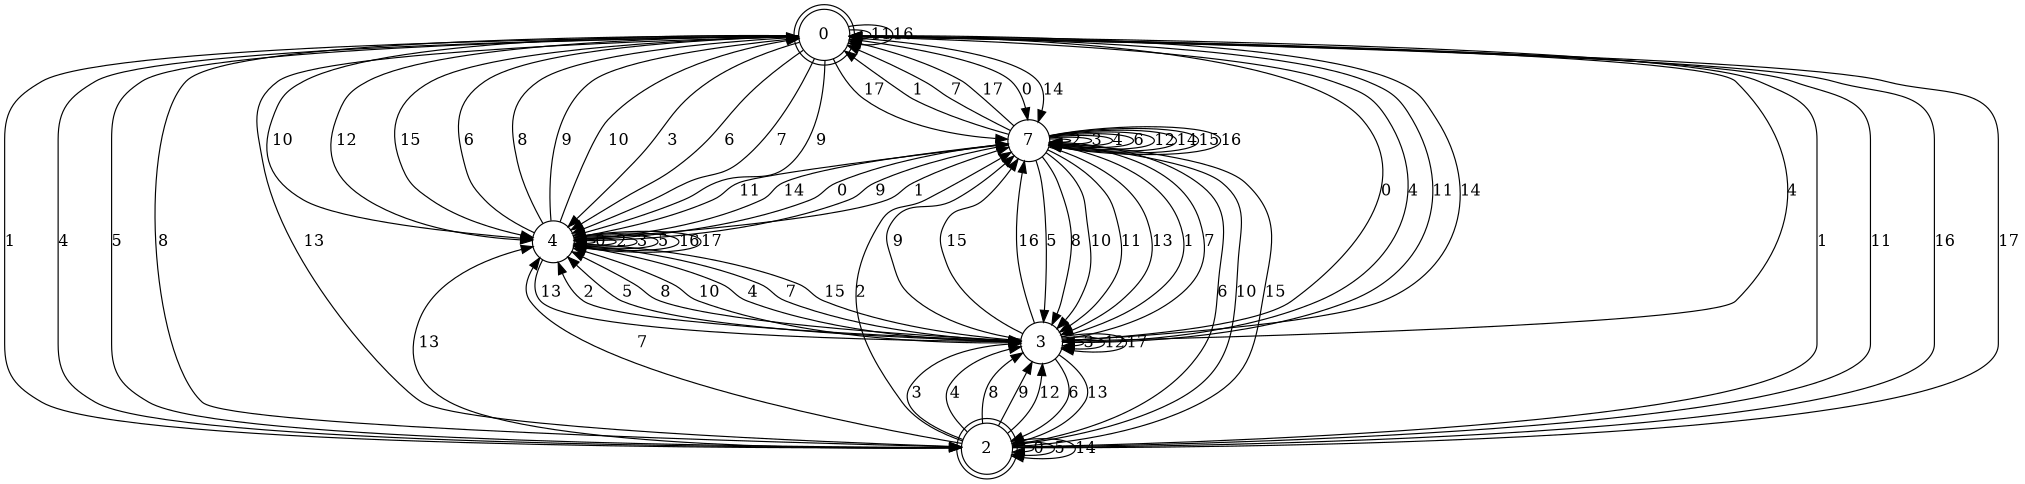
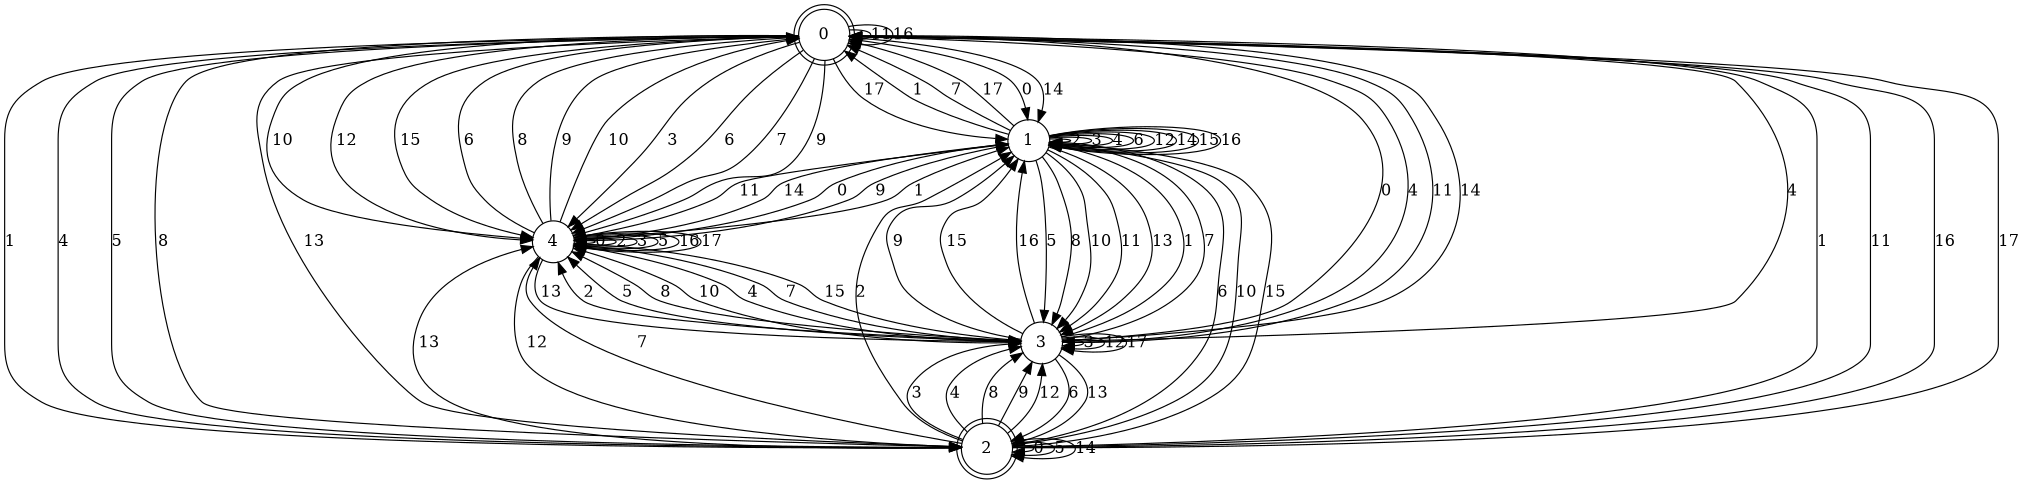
node "7": label "7" -> "1"
edge "4" -> "2": added, label "12"
